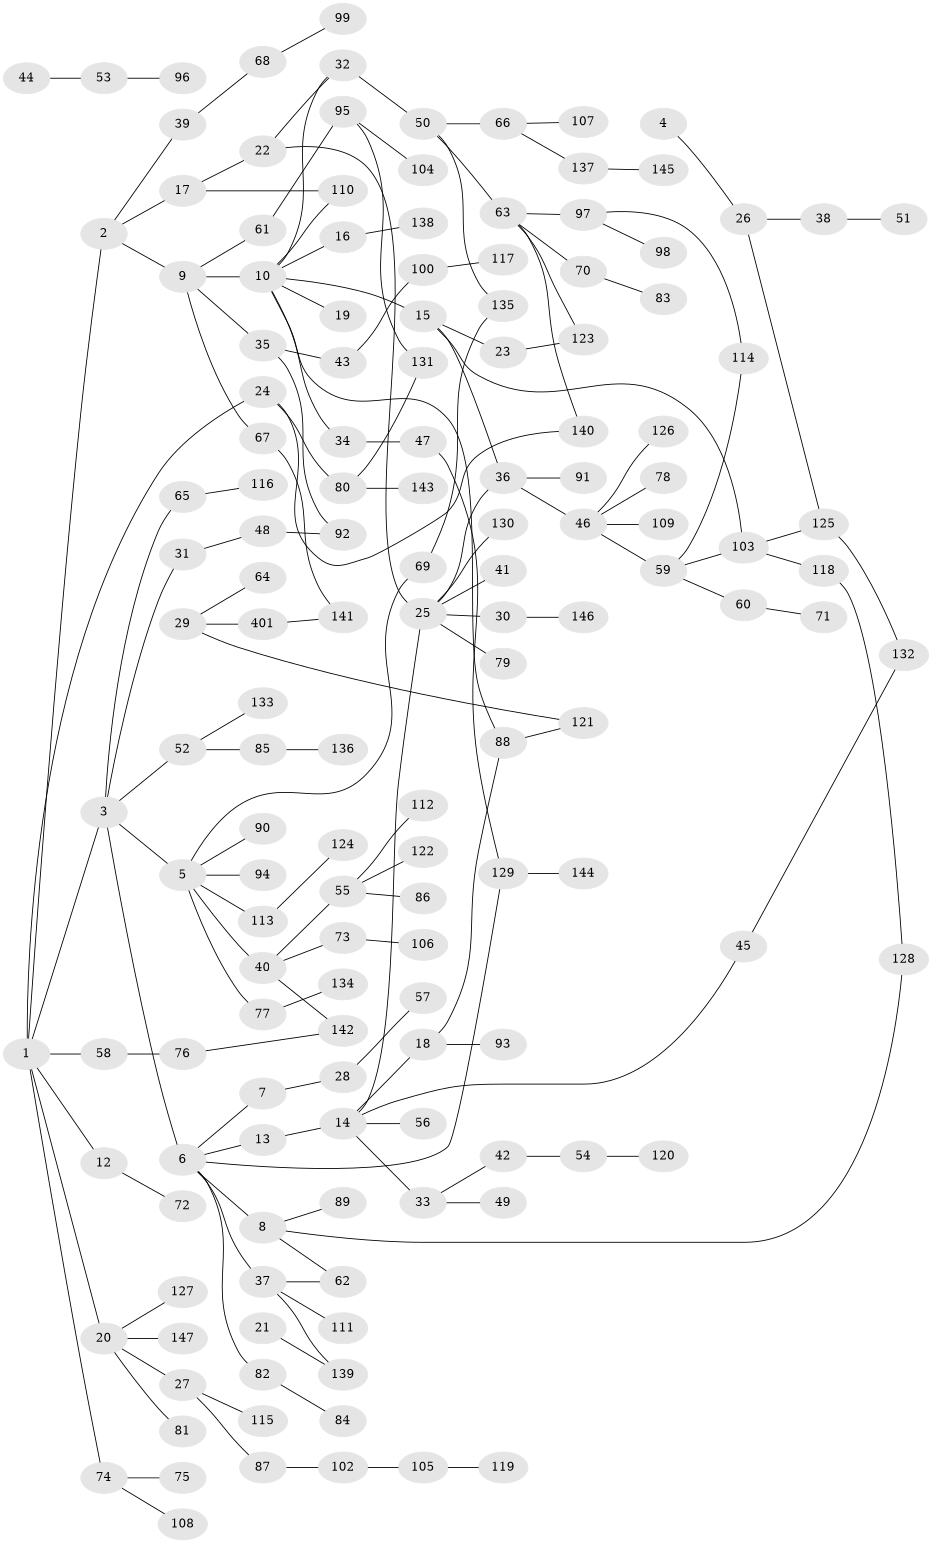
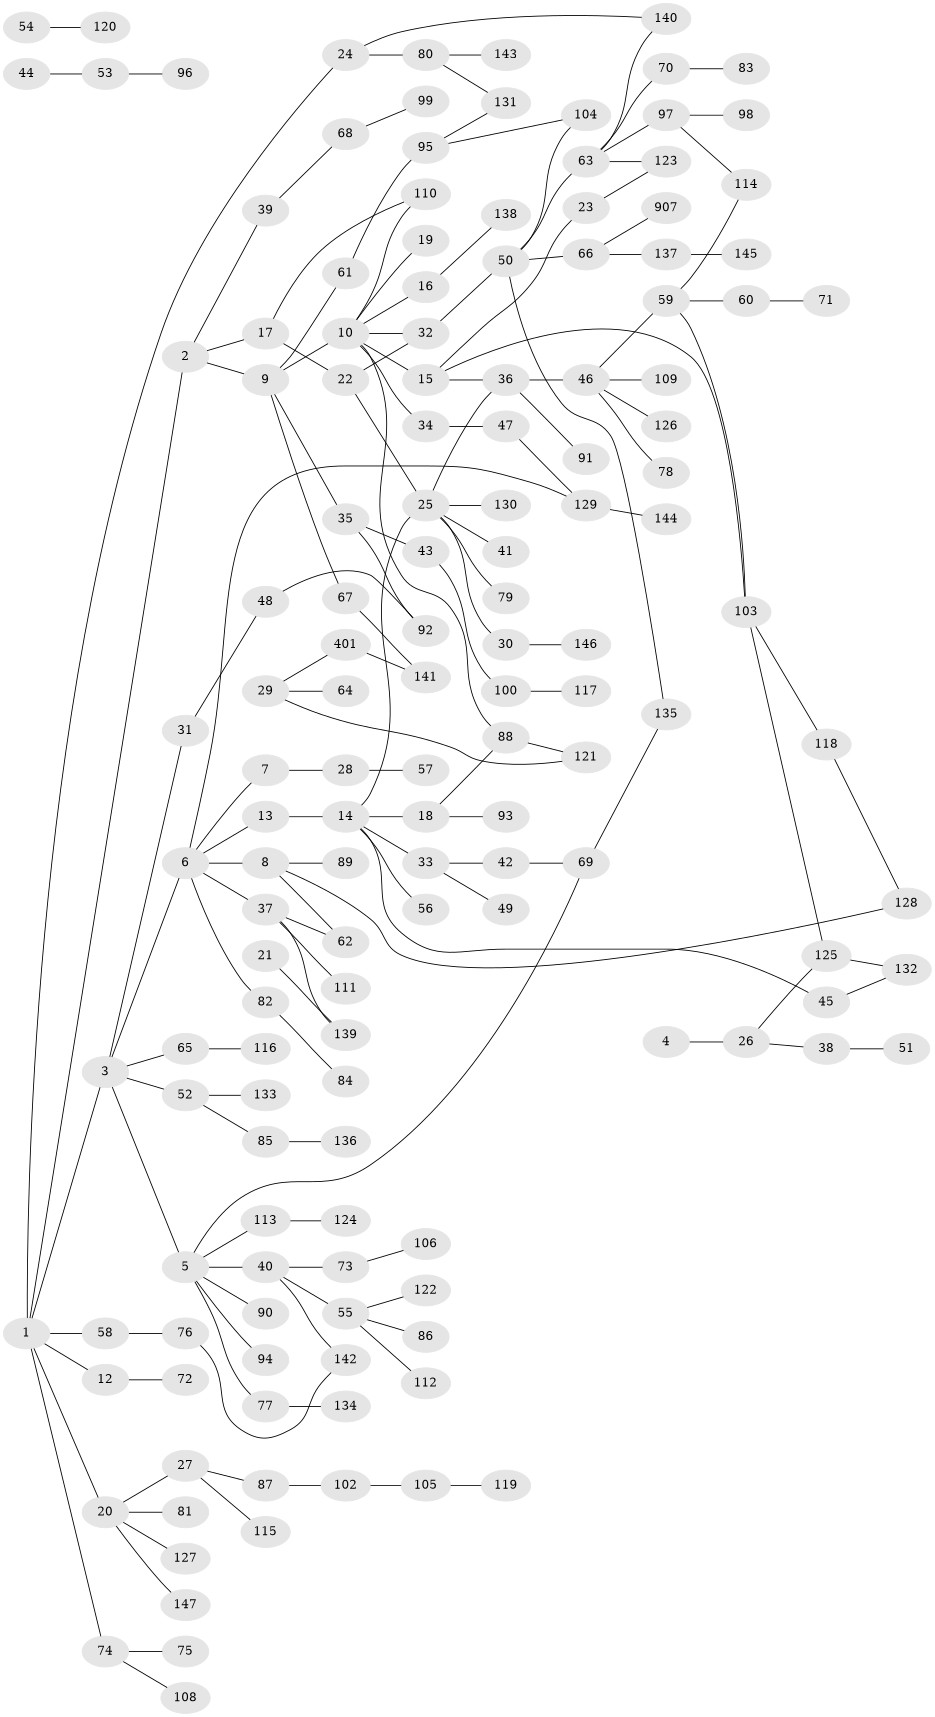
node "107": label "107" -> "907"
edge "104" -- "50": added
edge "42" -- "54": now "42" -- "69"
